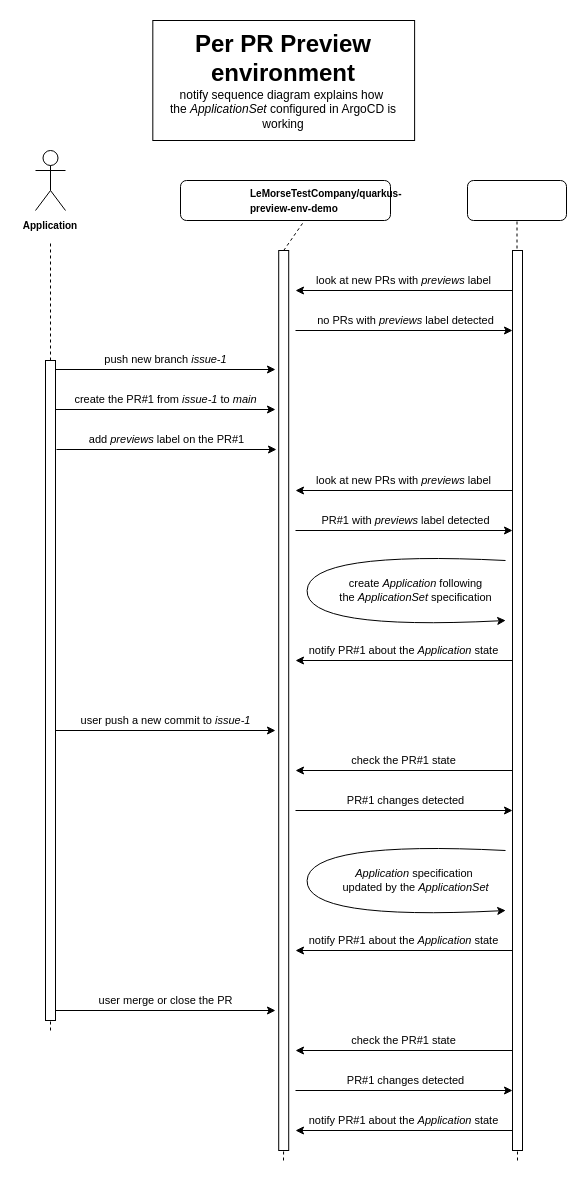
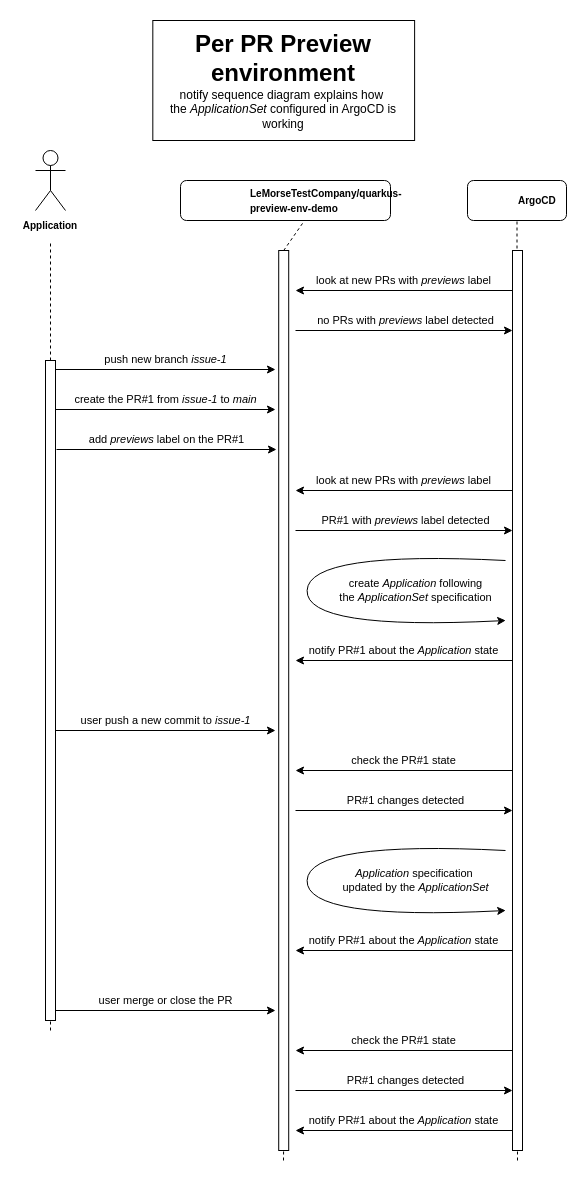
node "ArgoCD": added
